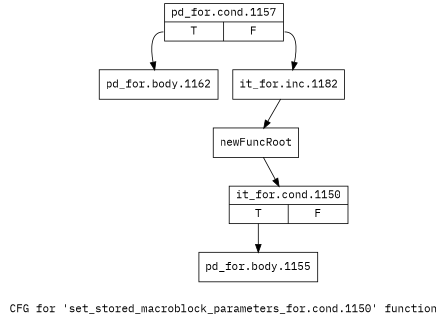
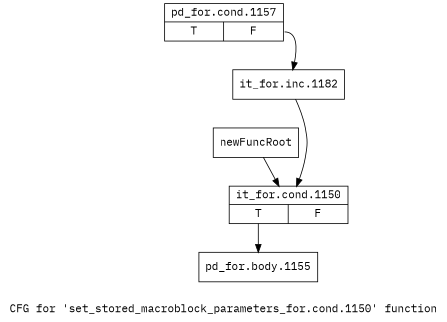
node "pd_for.body.1162": removed
edge "it_for.inc.1182" -> "newFuncRoot": now "it_for.inc.1182" -> "it_for.cond.1150"
